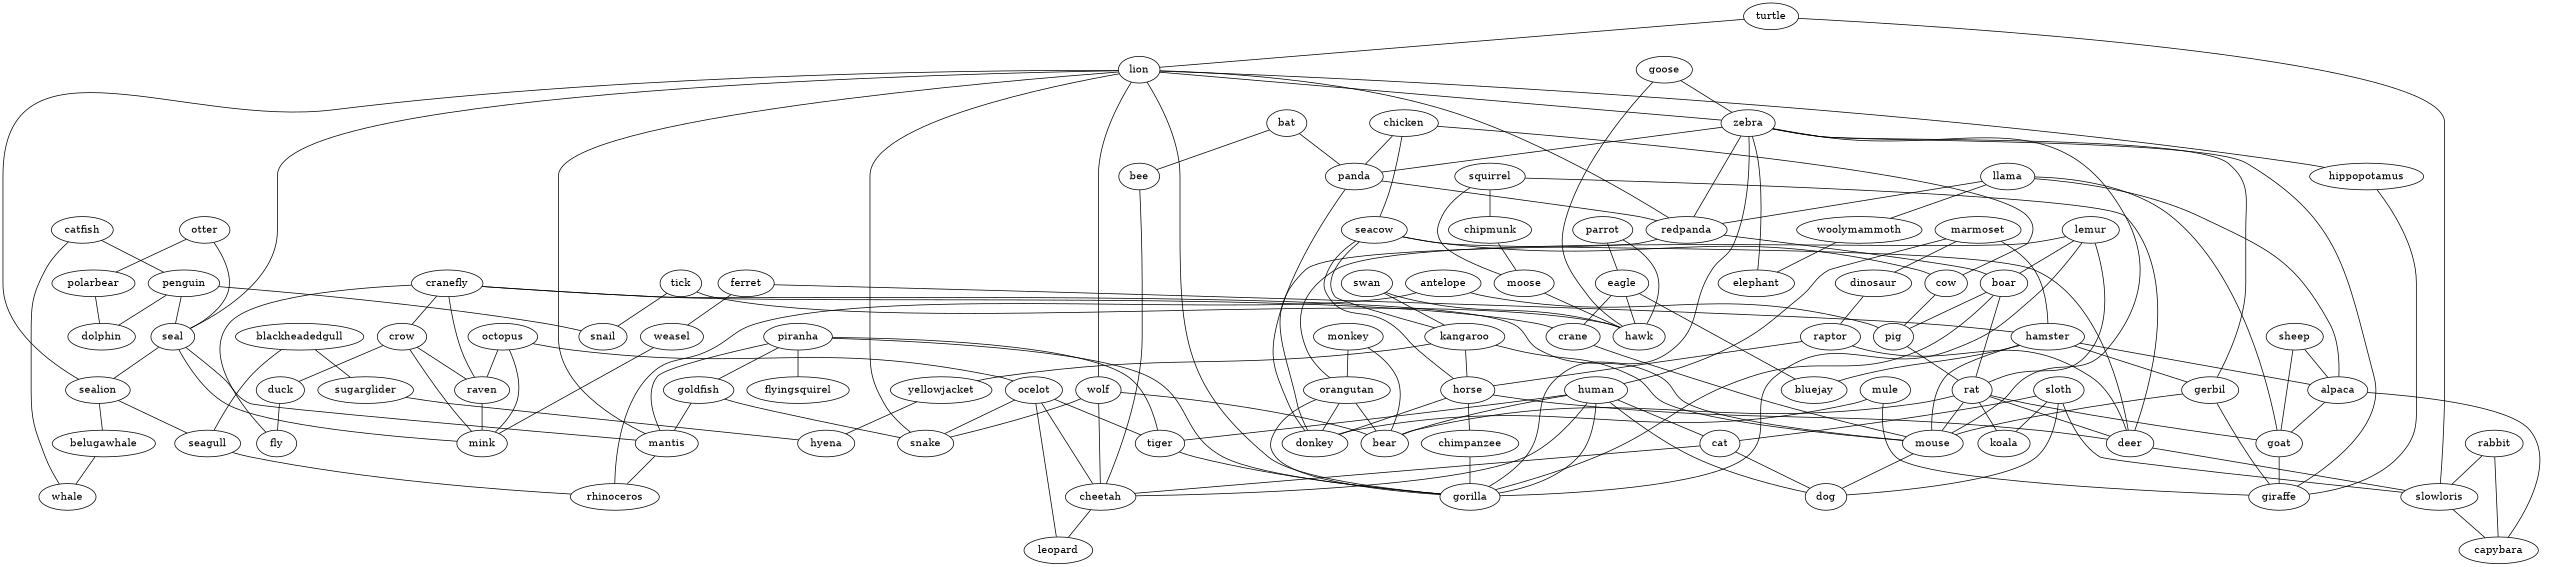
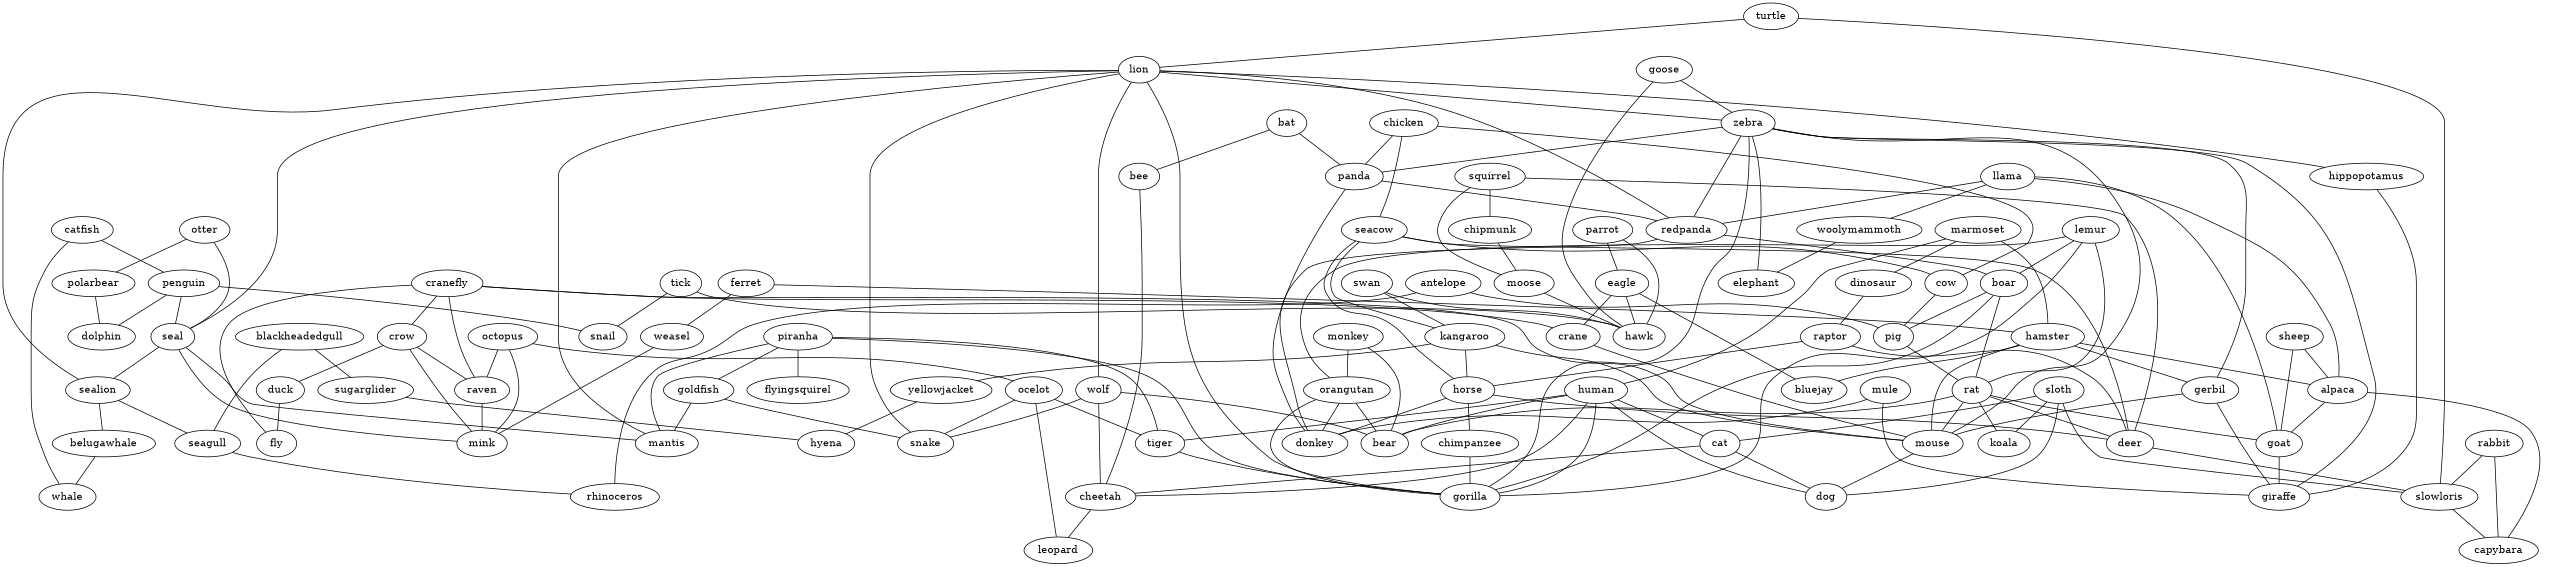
edge "ocelot" -- "cheetah": removed
edge "mantis" -- "rhinoceros": removed
